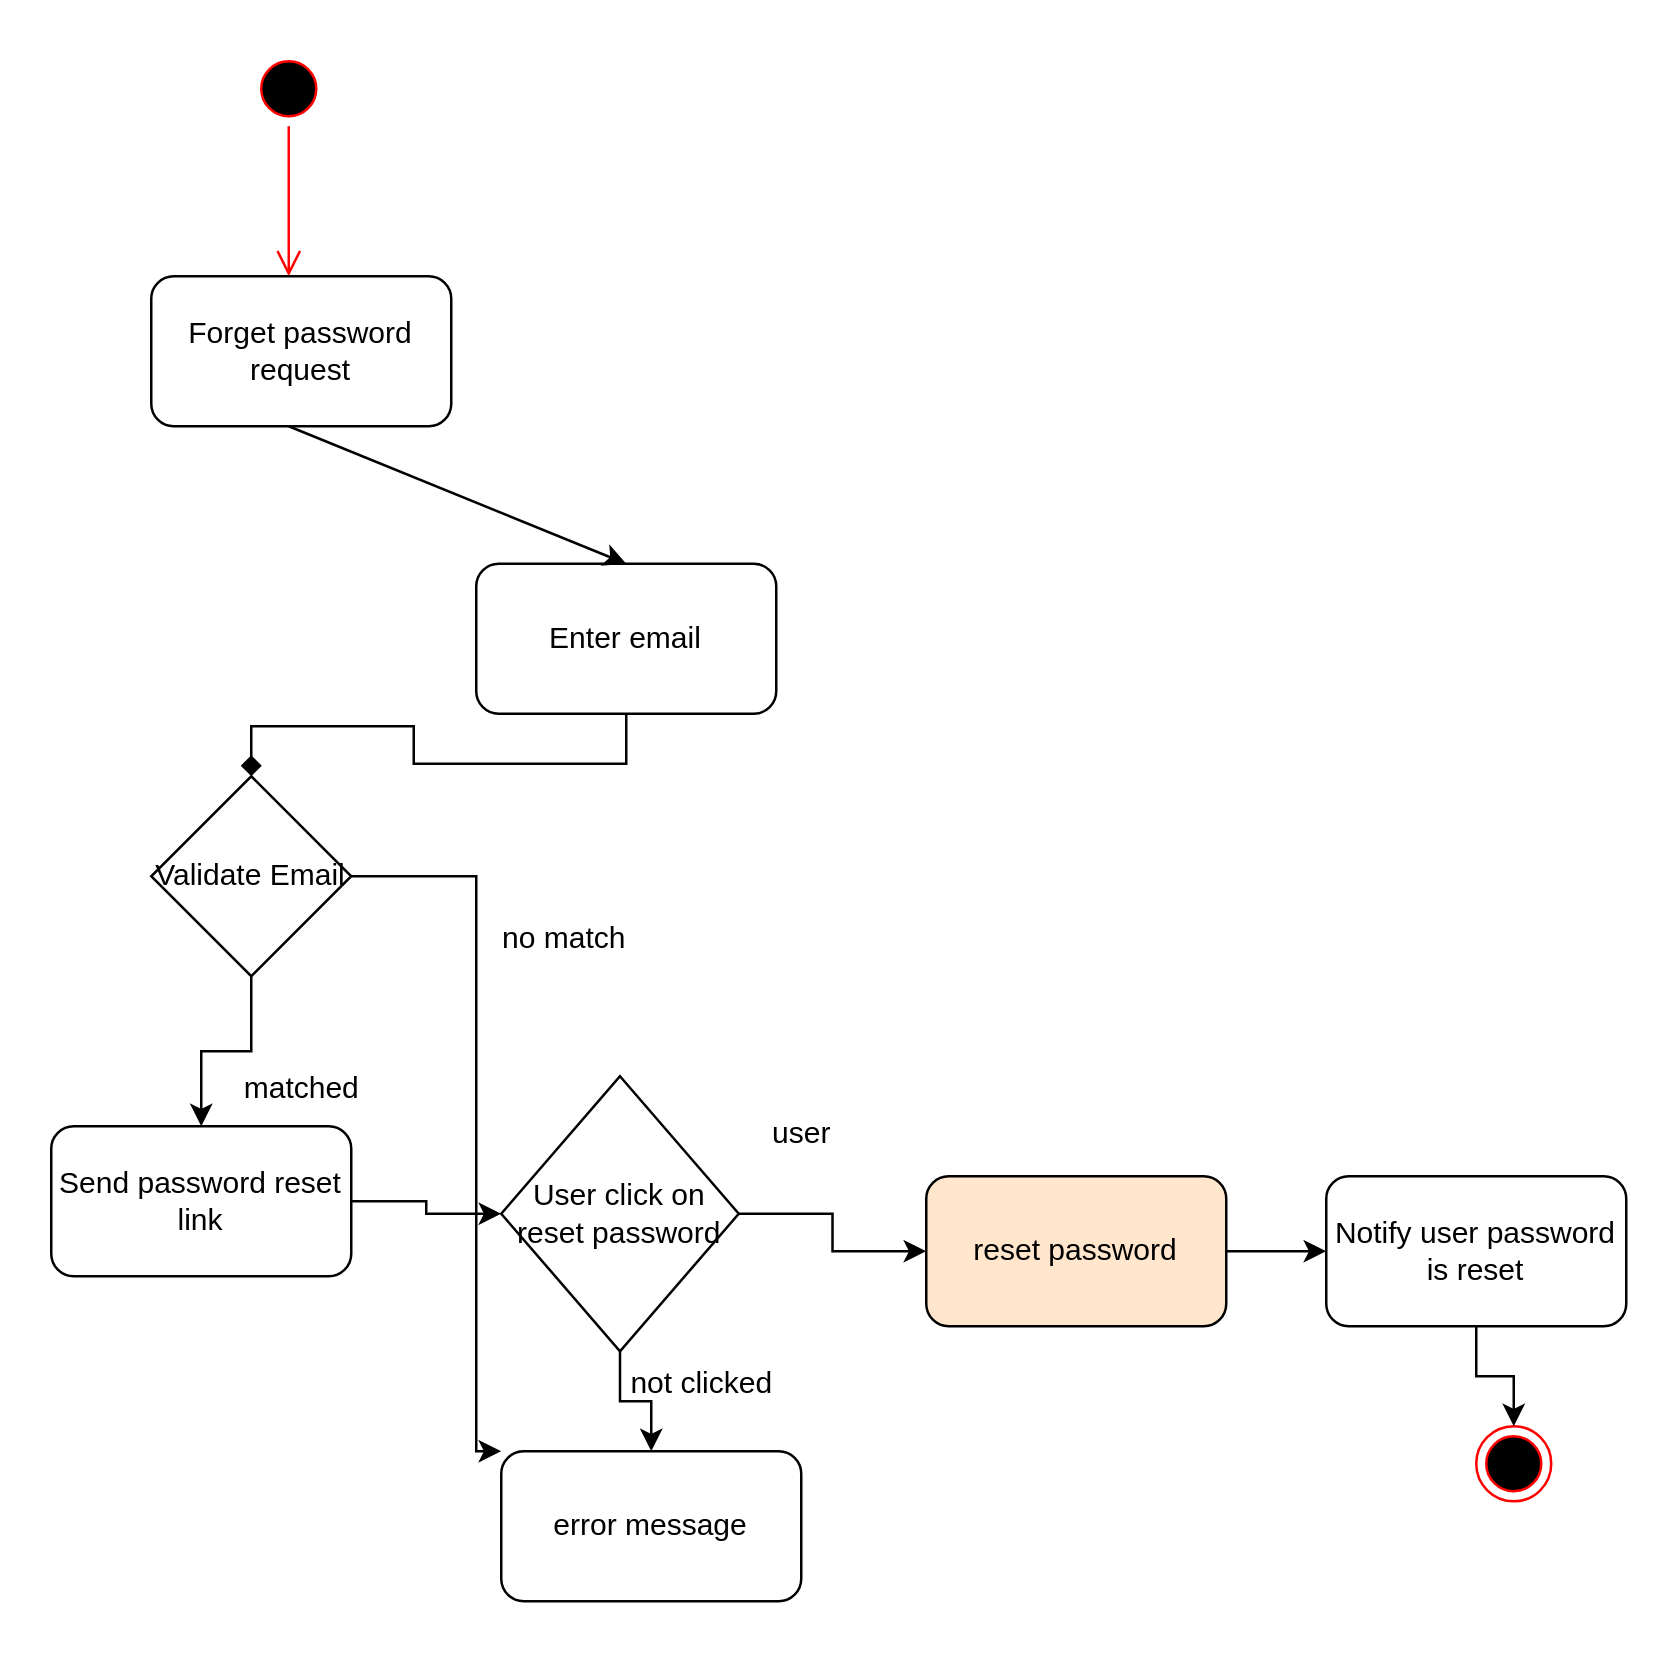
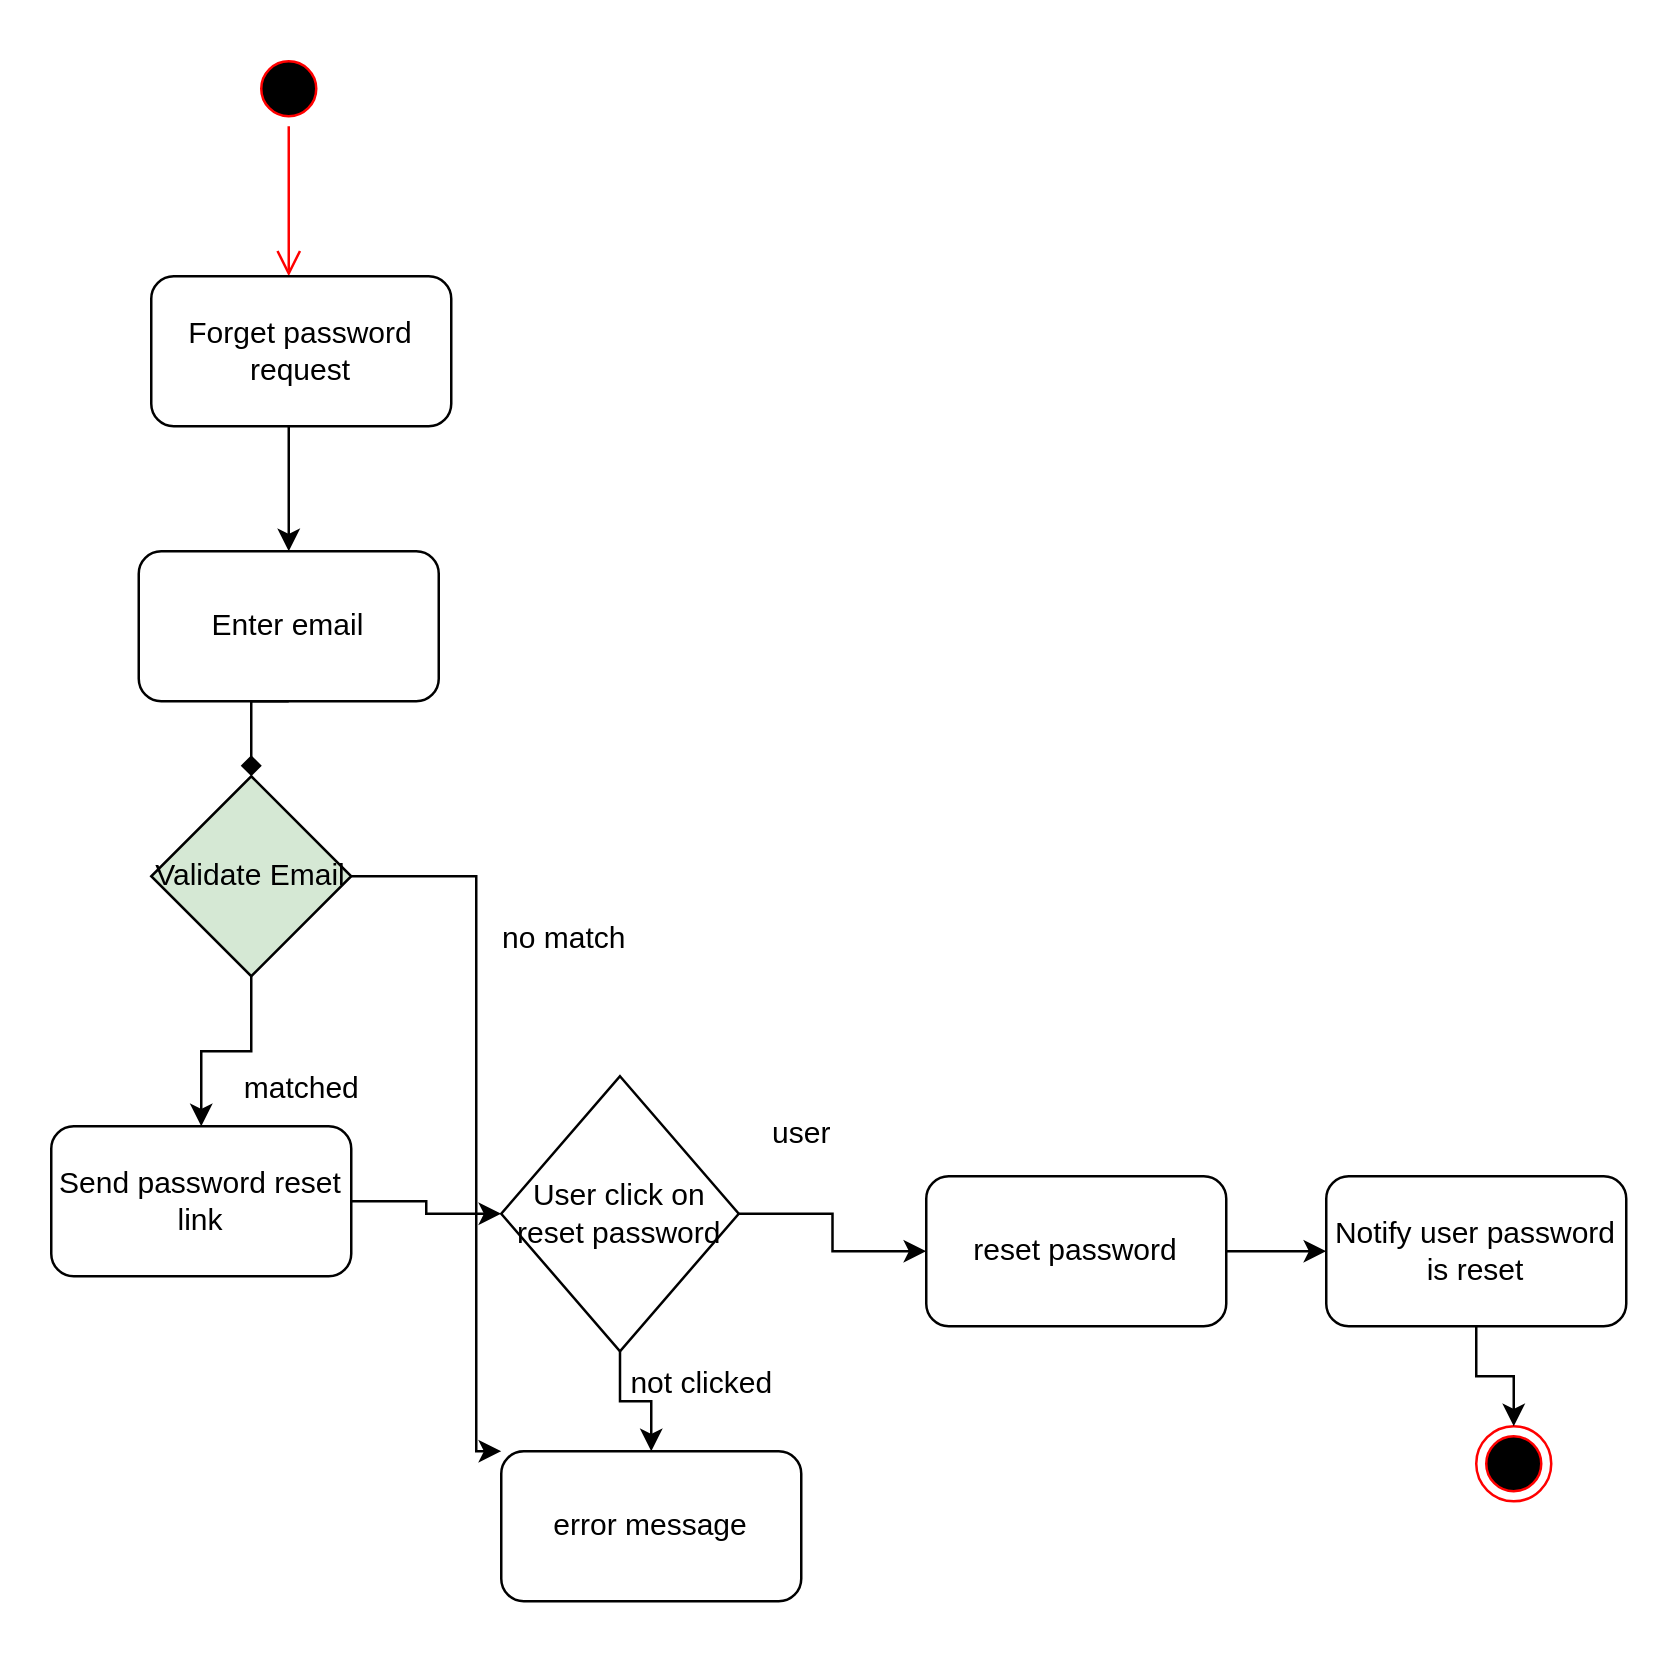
node "Enter email": moved (626, 639) -> (289, 626)
node "Validate Email": fillcolor #ffffff -> #d5e8d4
node "reset password": fillcolor #ffe6cc -> #ffffff
